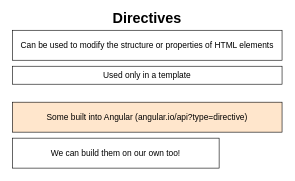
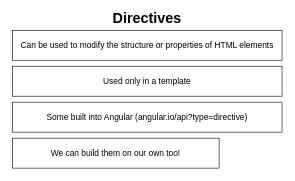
node "Used only in a template": size 270x18 -> 270x30
node "Some built into Angular (angular.io/api?type=directive)": fillcolor #ffe6cc -> #ffffff
